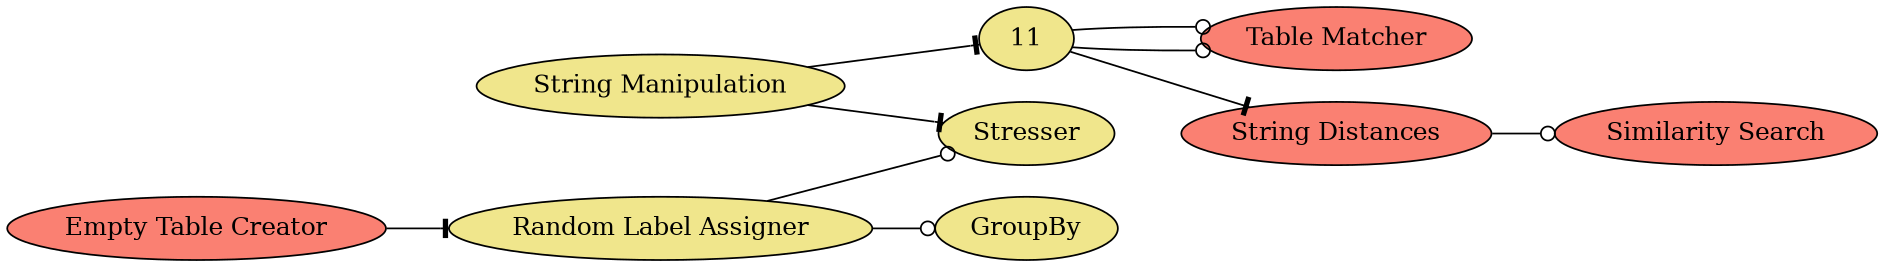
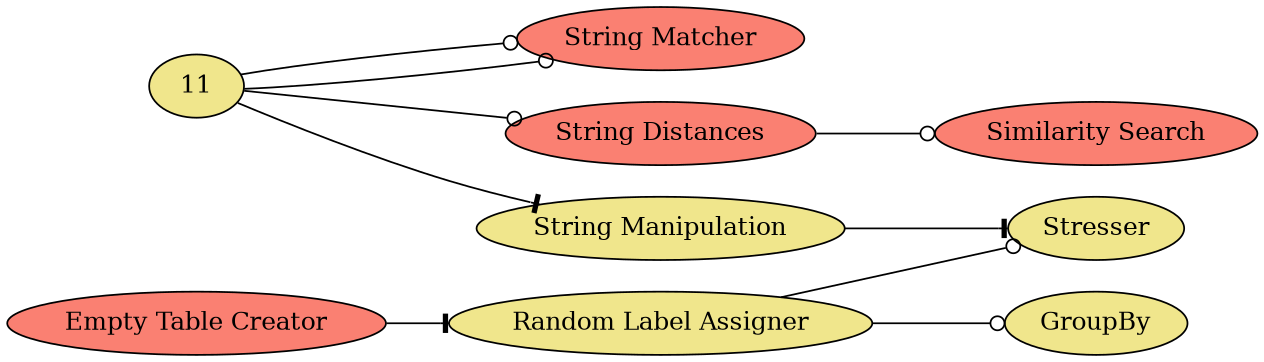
node "Table Matcher": label "Table Matcher" -> "String Matcher"
edge "String Manipulation" -> "11": reversed
edge "11" -> "String Distances": arrowhead tee -> odot
